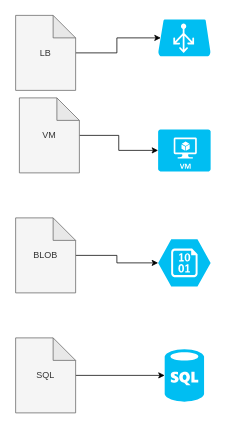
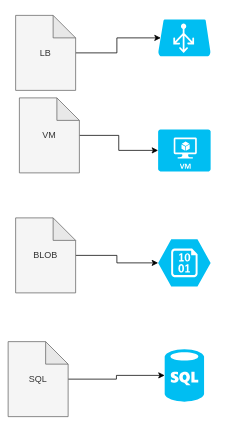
node "SQL": moved (45, 375) -> (38, 379)
